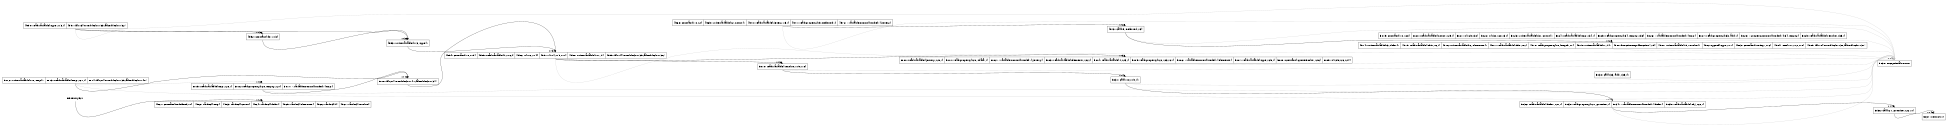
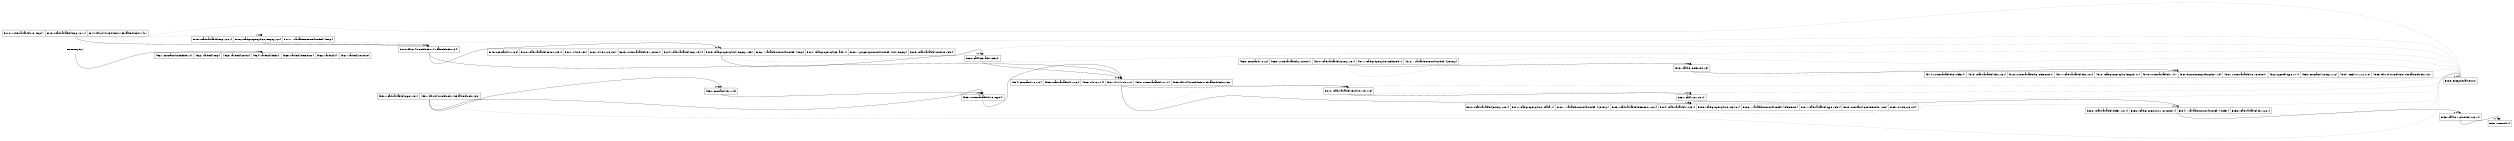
edge "5018: if[v27](true-block:1741,false-block:1734)" -> "5019: constant[1.0,v28]": added
edge "5019: constant[1.0,v28]" -> "5030: call[v33,'add',v35,-]*": added
edge "5030: call[v33,'add',v35,-]*" -> "4994: constant[1.0,v15]": added
